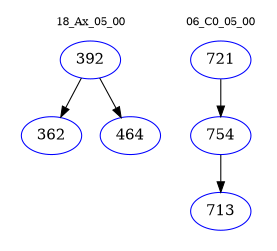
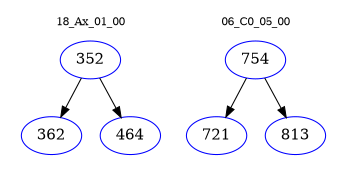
cluster "18_Ax_05_00": label "18_Ax_05_00" -> "18_Ax_01_00"
node "392": label "392" -> "352"
edge "721" -> "754": reversed
node "713": label "713" -> "813"
